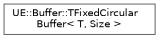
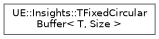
node "UE::Buffer::TFixedCircular Buffer< T, Size >": label "UE::Buffer::TFixedCircular Buffer< T, Size >" -> "UE::Insights::TFixedCircular Buffer< T, Size >"
